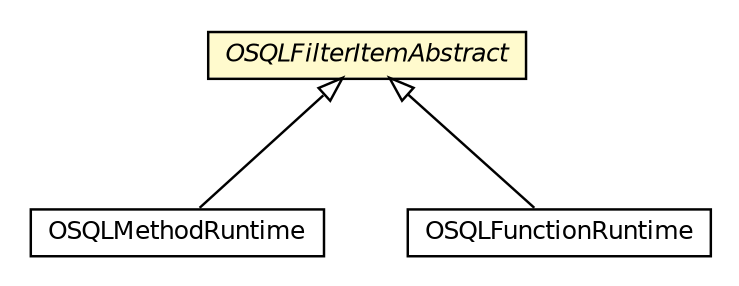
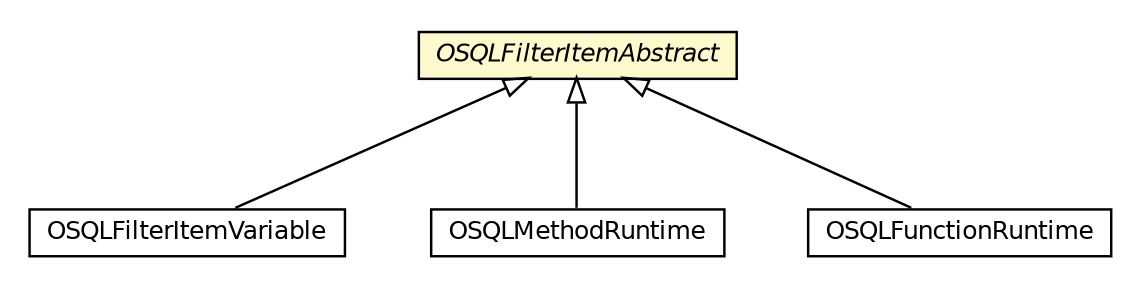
node "OSQLFilterItemVariable": added
